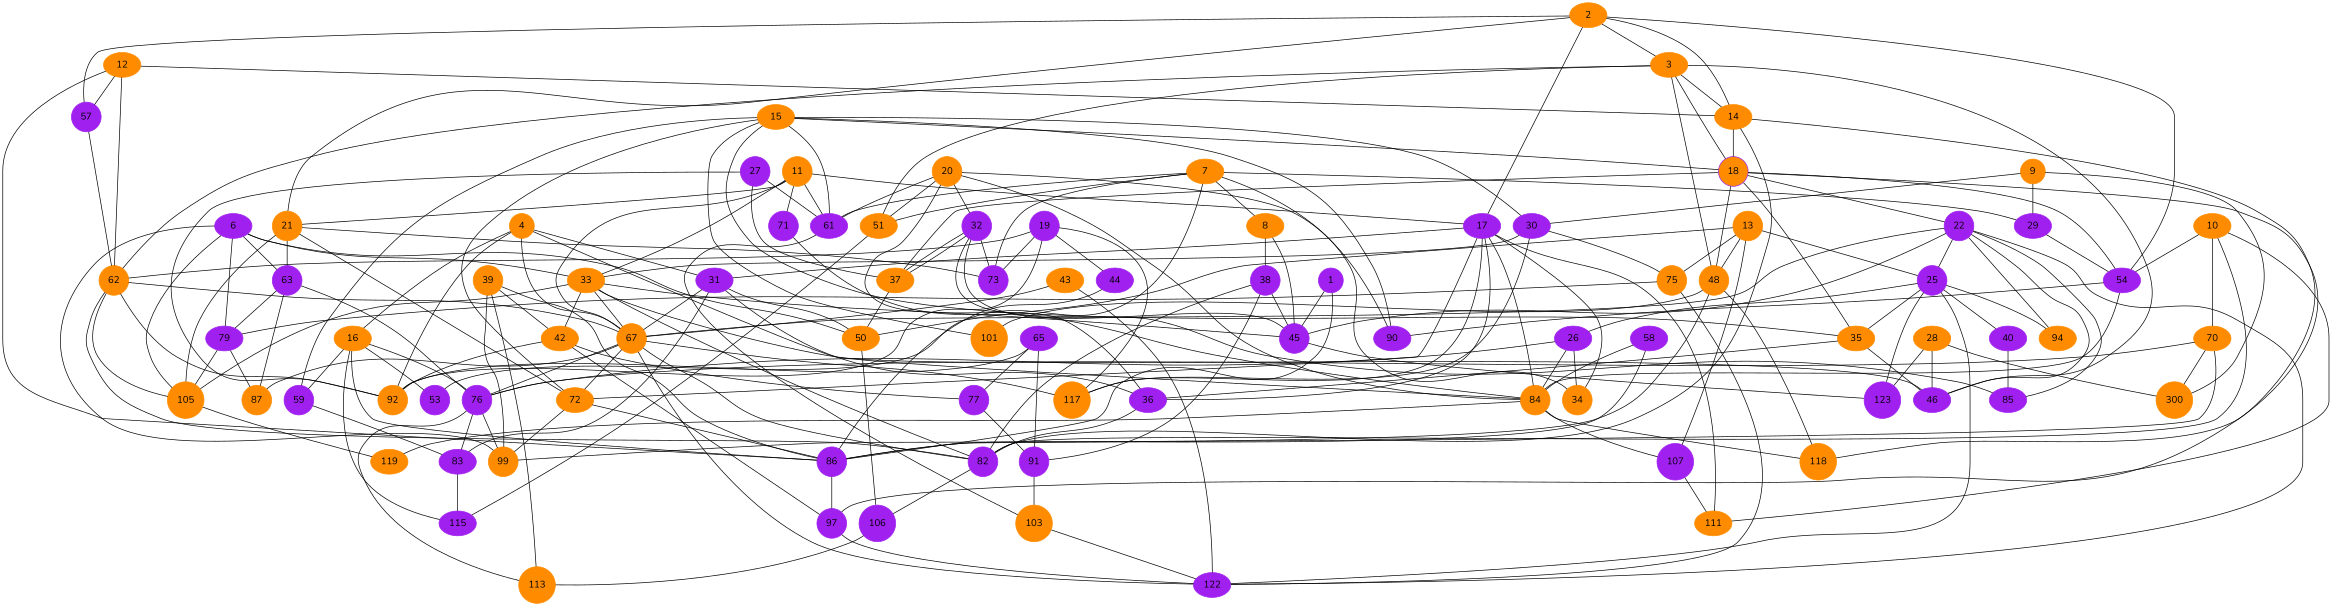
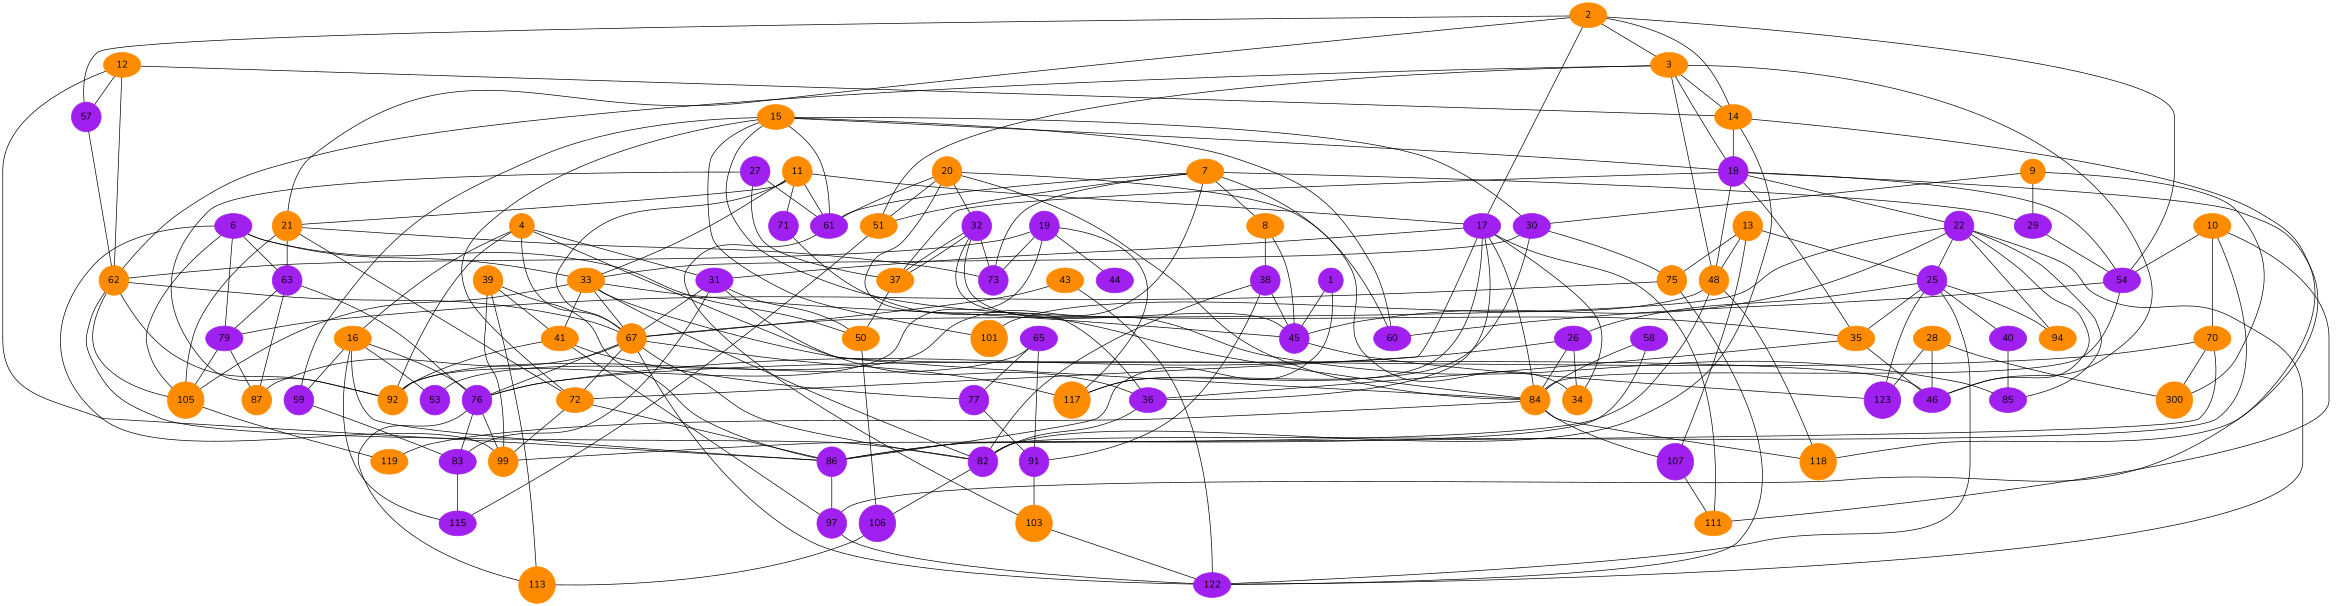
node "18": fillcolor darkorange -> purple
edge "13" -- "50": removed
edge "44" -- "86": removed
node "42": label "42" -> "41"
node "90": label "90" -> "60"
